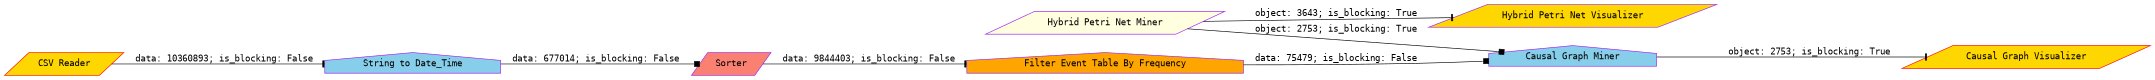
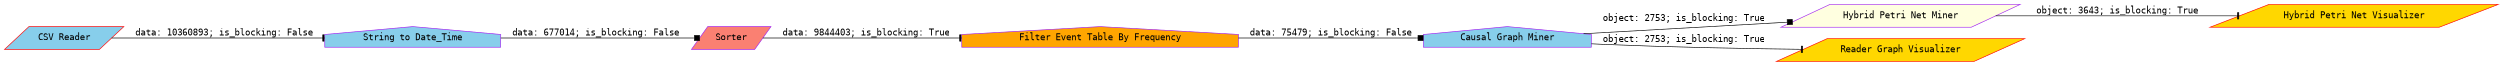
node "Hybrid Petri Net Visualizer": color purple -> red
edge "Hybrid Petri Net Miner" -> "Causal Graph Miner": reversed
node "Causal Graph Visualizer": label "Causal Graph Visualizer" -> "Reader Graph Visualizer"
edge "Sorter" -> "Filter Event Table By Frequency": label "data: 9844403; is_blocking: False" -> "data: 9844403; is_blocking: True"
node "CSV Reader": fillcolor gold -> skyblue
